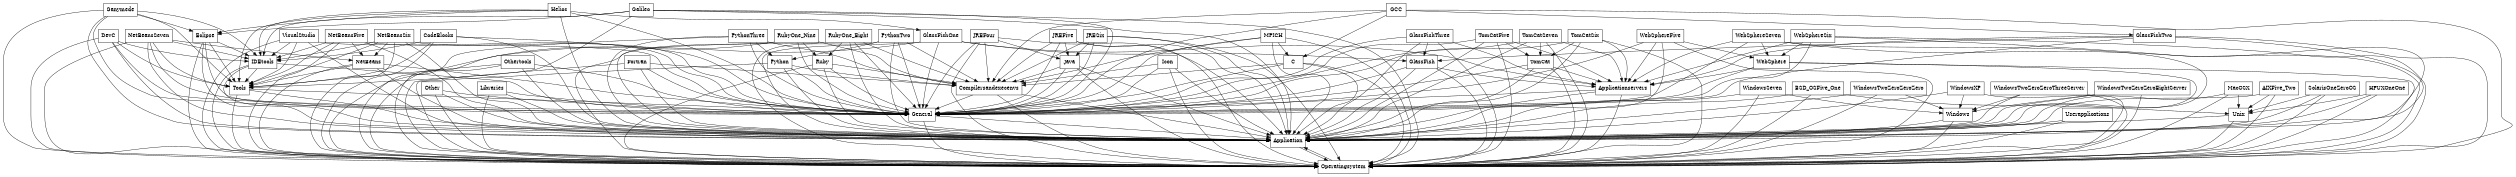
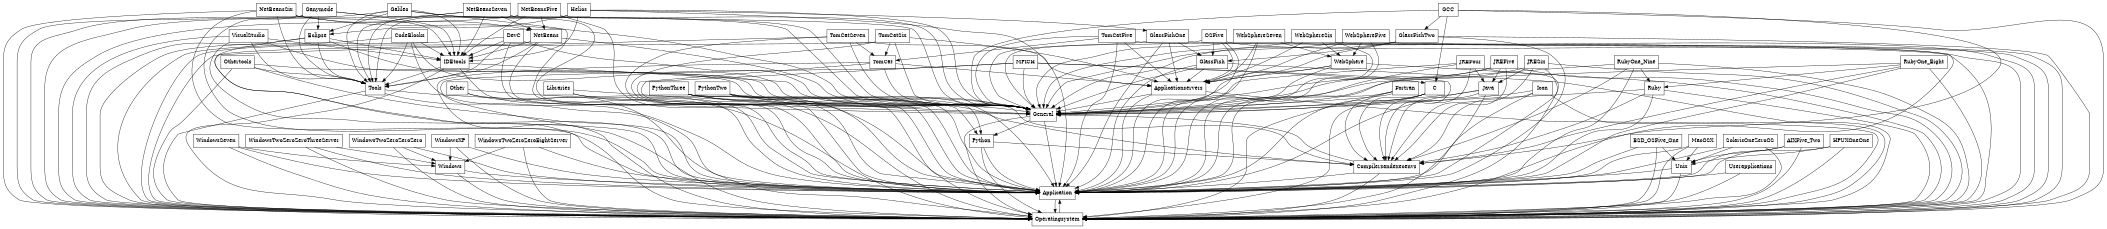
node "GlassFishThree": label "GlassFishThree" -> "OSFive"
edge "NetBeans" -> "IDEtools": added
edge "Python" -> "General": reversed
